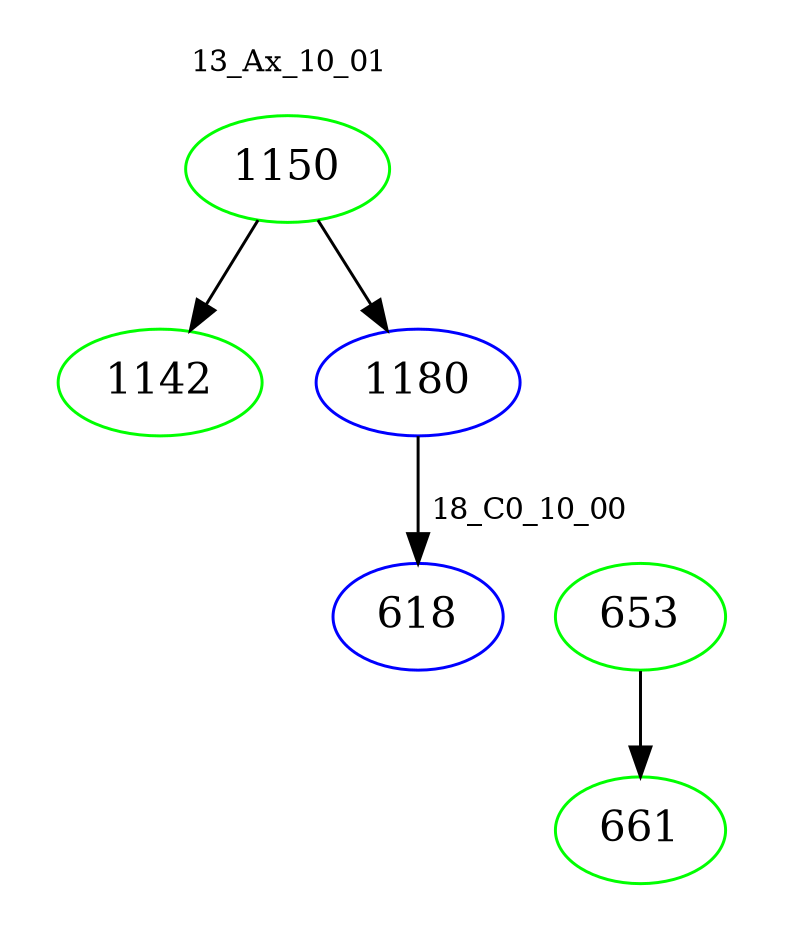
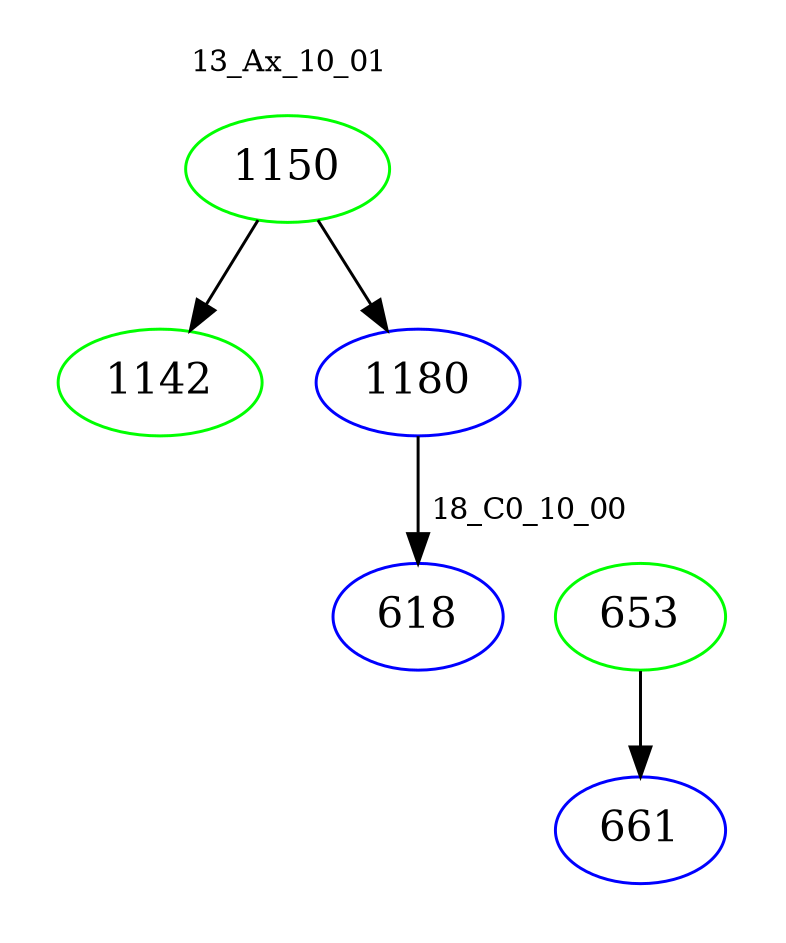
node "661": color green -> blue
